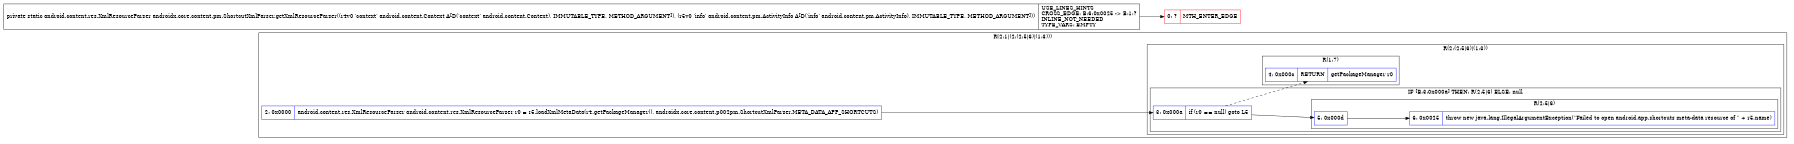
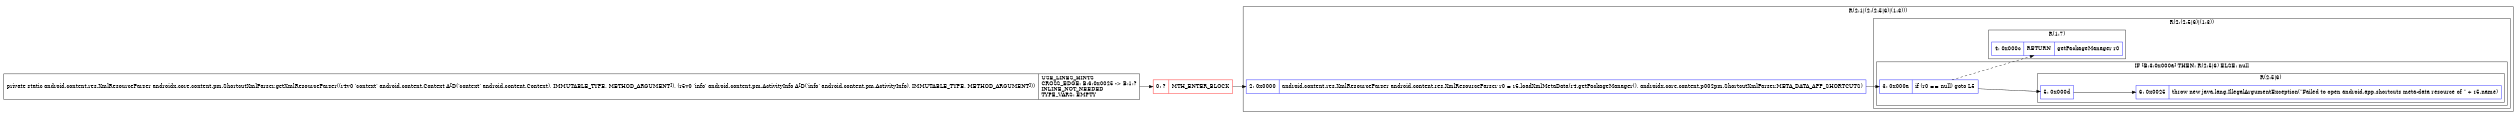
node "0: ?": text "MTH_ENTER_EDGE" -> "MTH_ENTER_BLOCK"
edge "0: ?" -> "2: 0x0000": added
